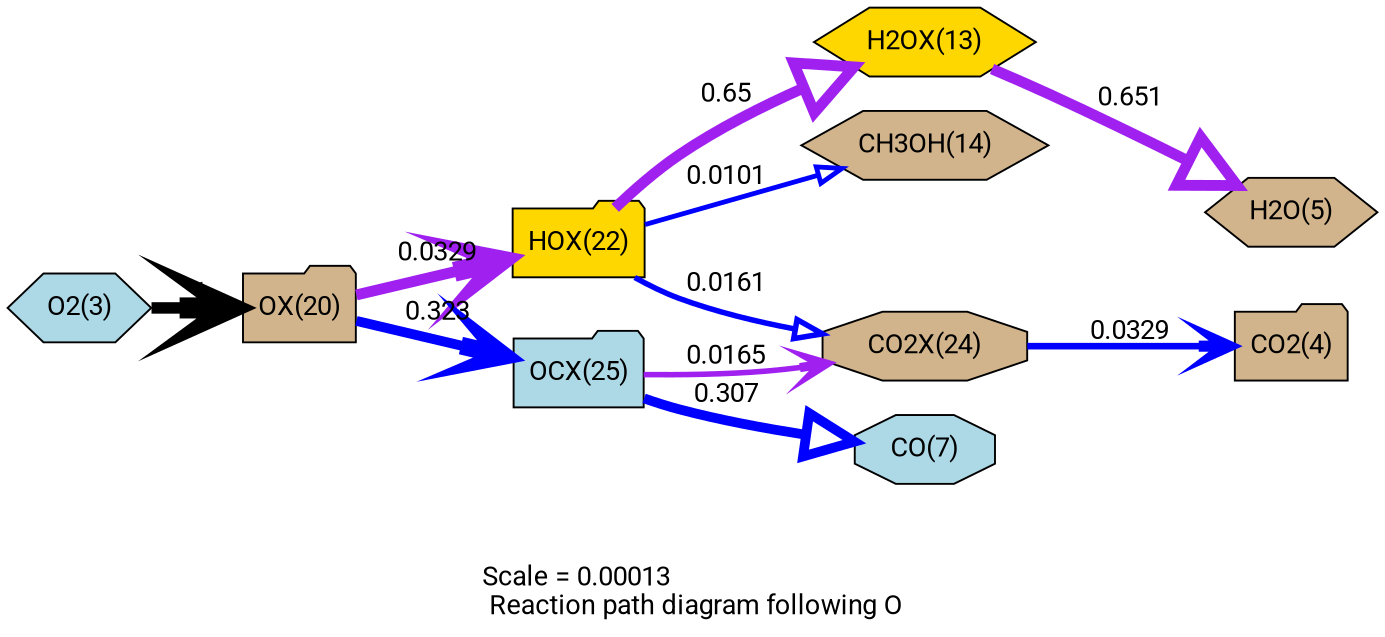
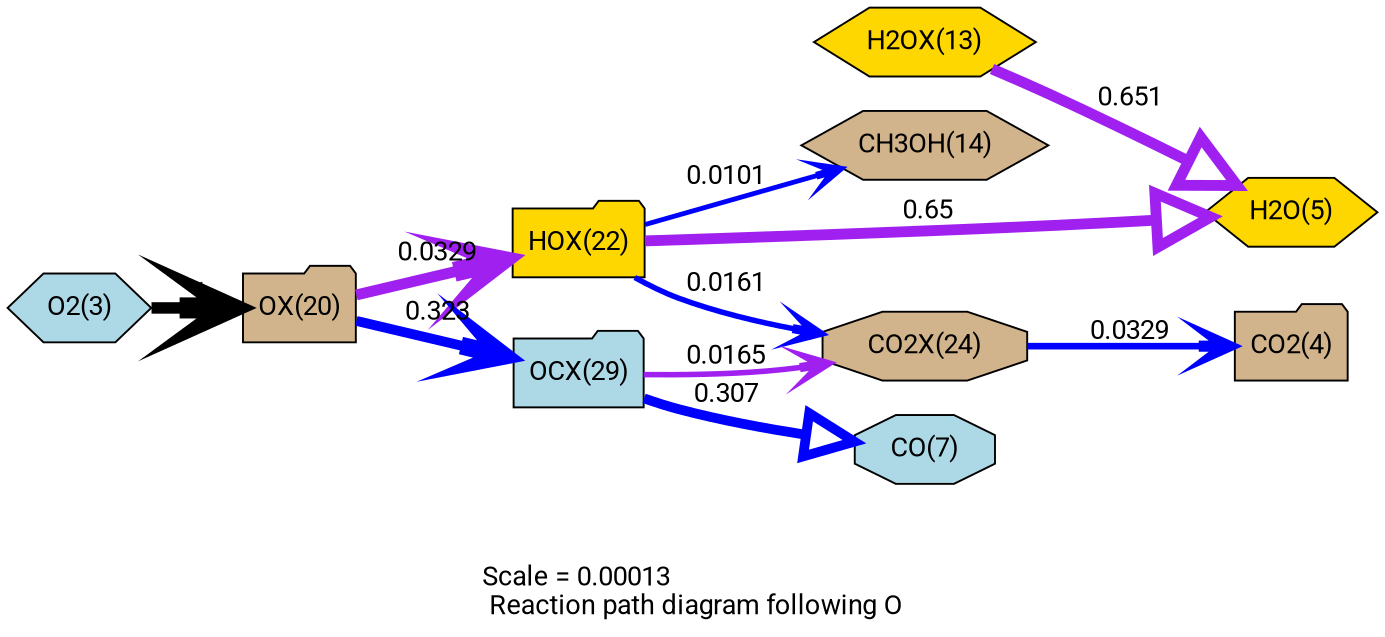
edge "HOX(22)" -> "H2OX(13)": now "HOX(22)" -> "H2O(5)"
edge "HOX(22)" -> "CH3OH(14)": arrowhead onormal -> vee
node "H2O(5)": fillcolor tan -> gold
edge "HOX(22)" -> "CO2X(24)": arrowhead onormal -> vee
node "OCX(25)": label "OCX(25)" -> "OCX(29)"
